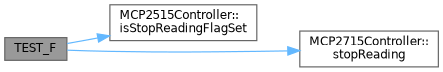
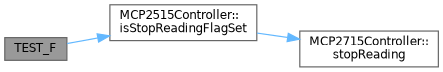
edge "TEST_F" -> "MCP2715Controller:: stopReading": now "MCP2515Controller:: isStopReadingFlagSet" -> "MCP2715Controller:: stopReading"
